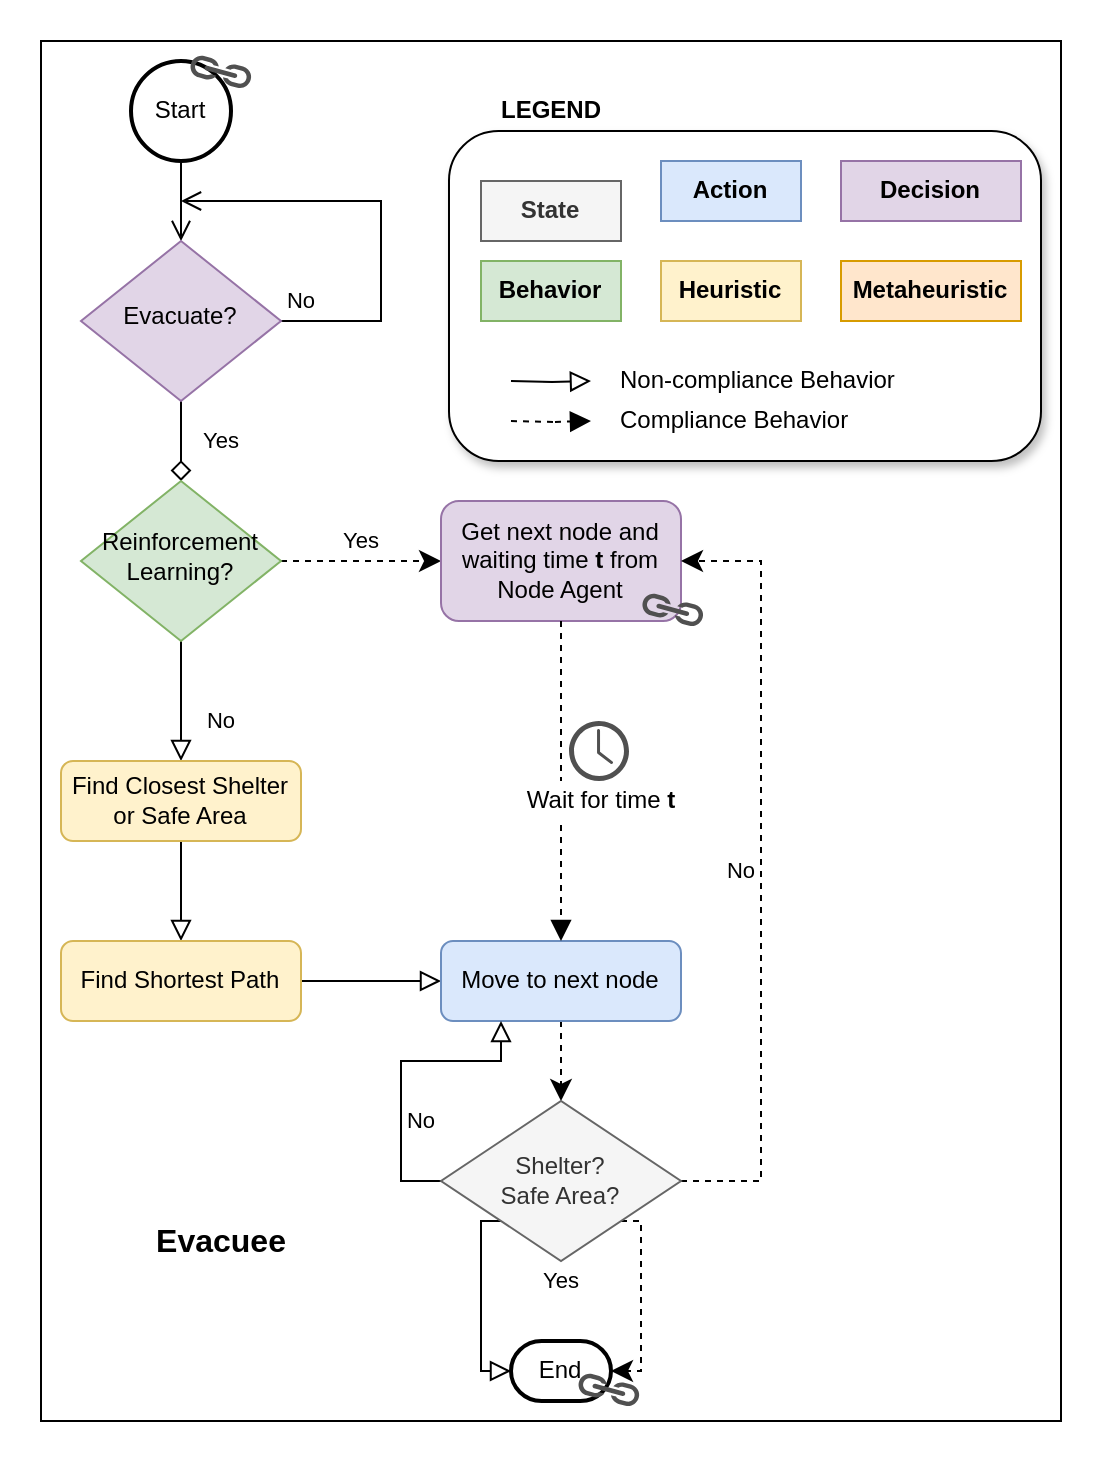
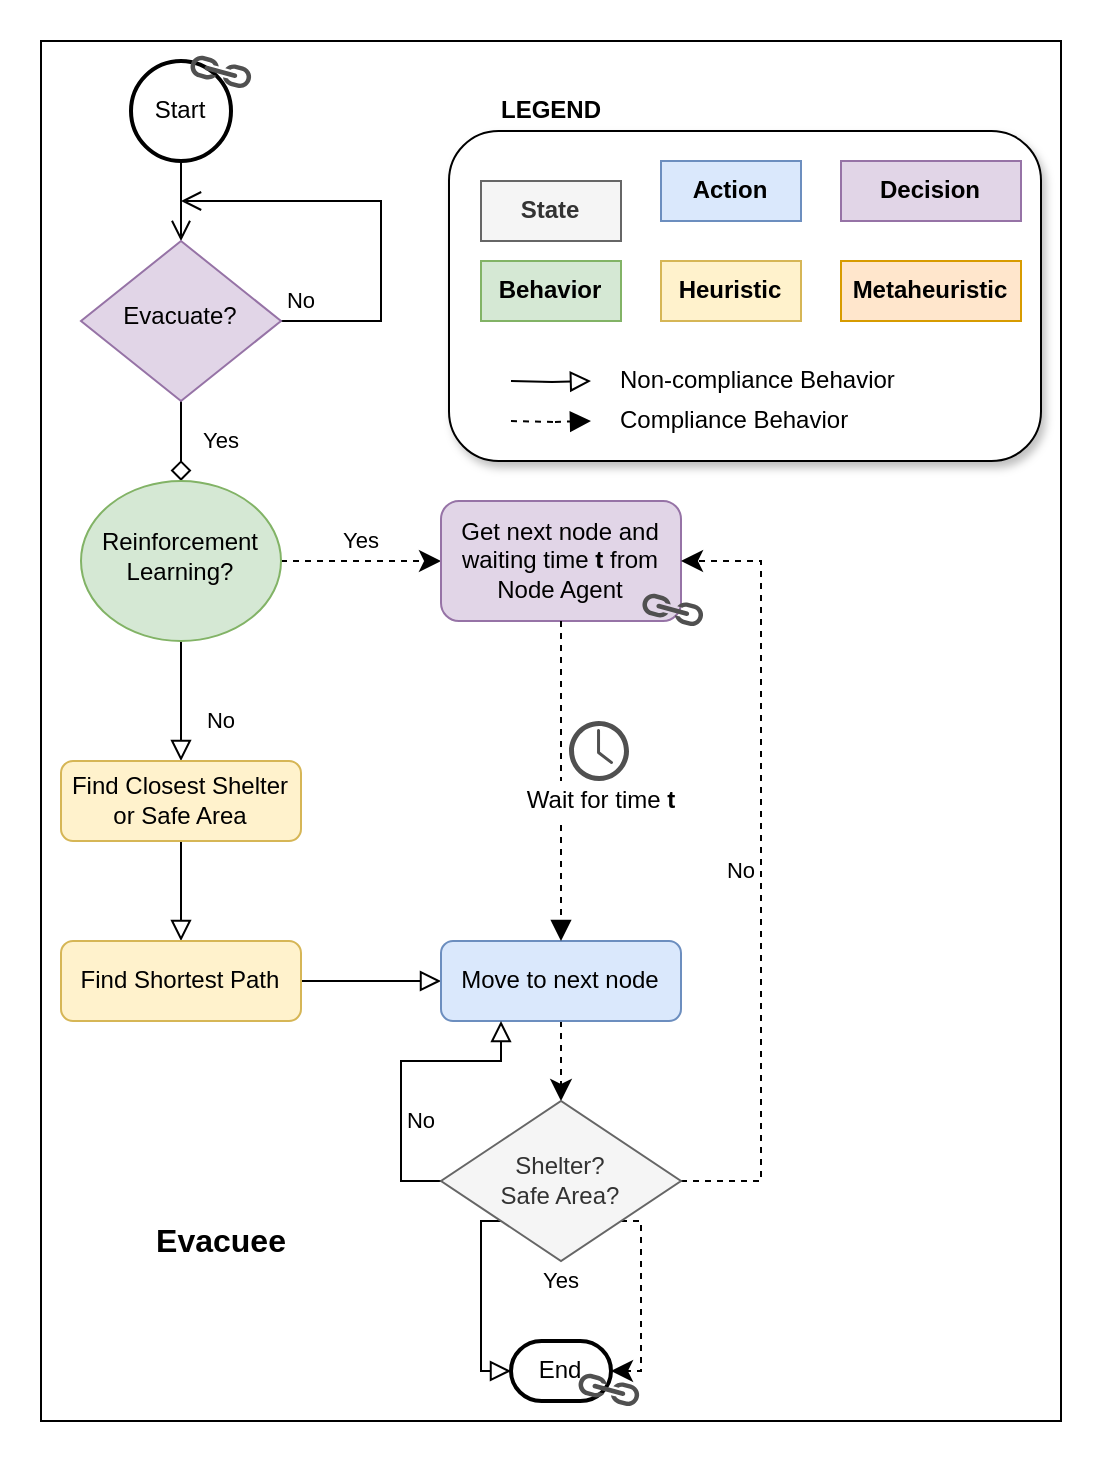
node "Reinforcement Learning?": shape diamond -> ellipse
